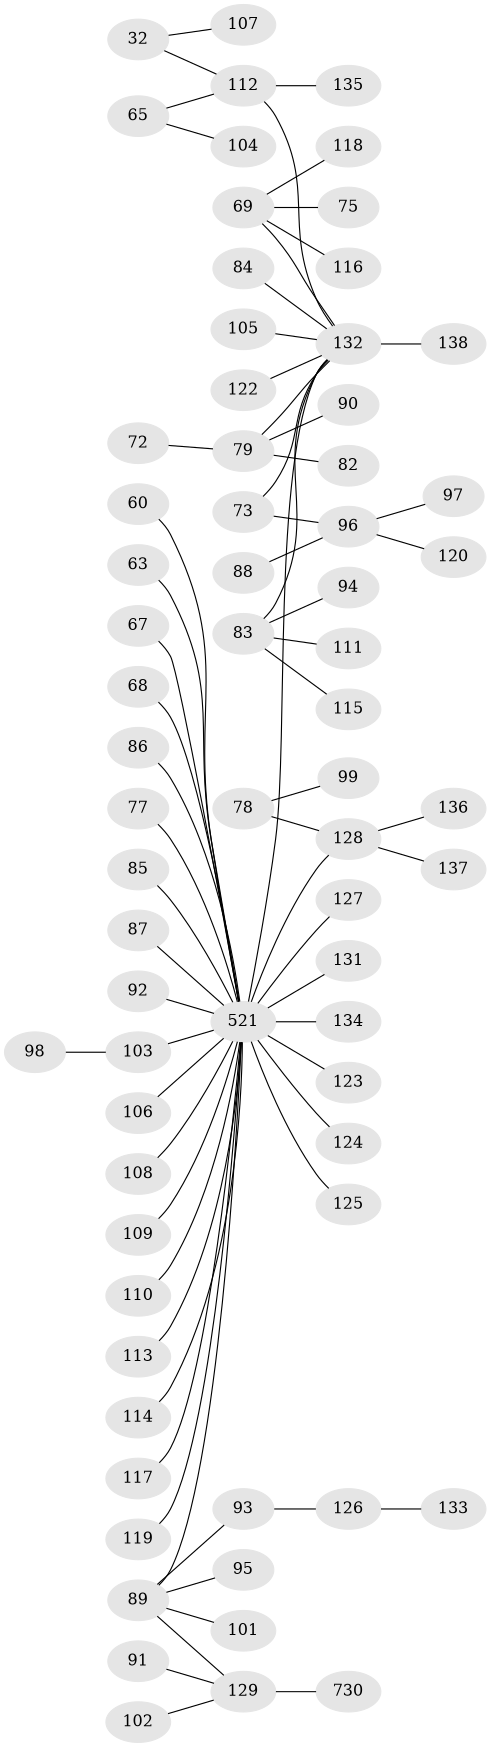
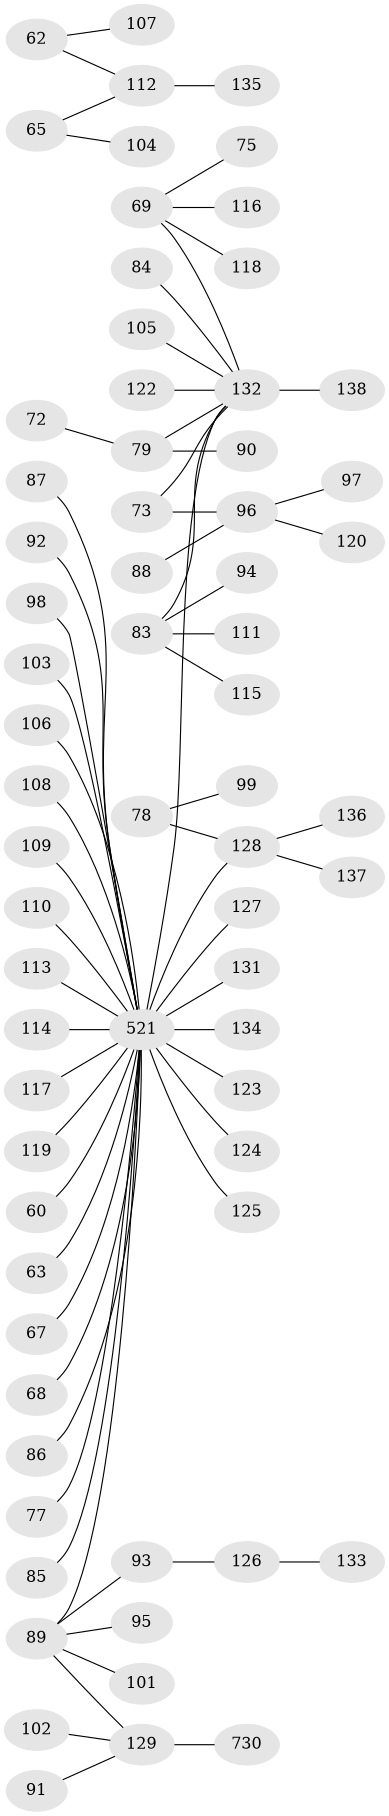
node "32": label "32" -> "62"
edge "112" -- "132": removed
node "82": removed
edge "98" -- "103": now "98" -- "521"
